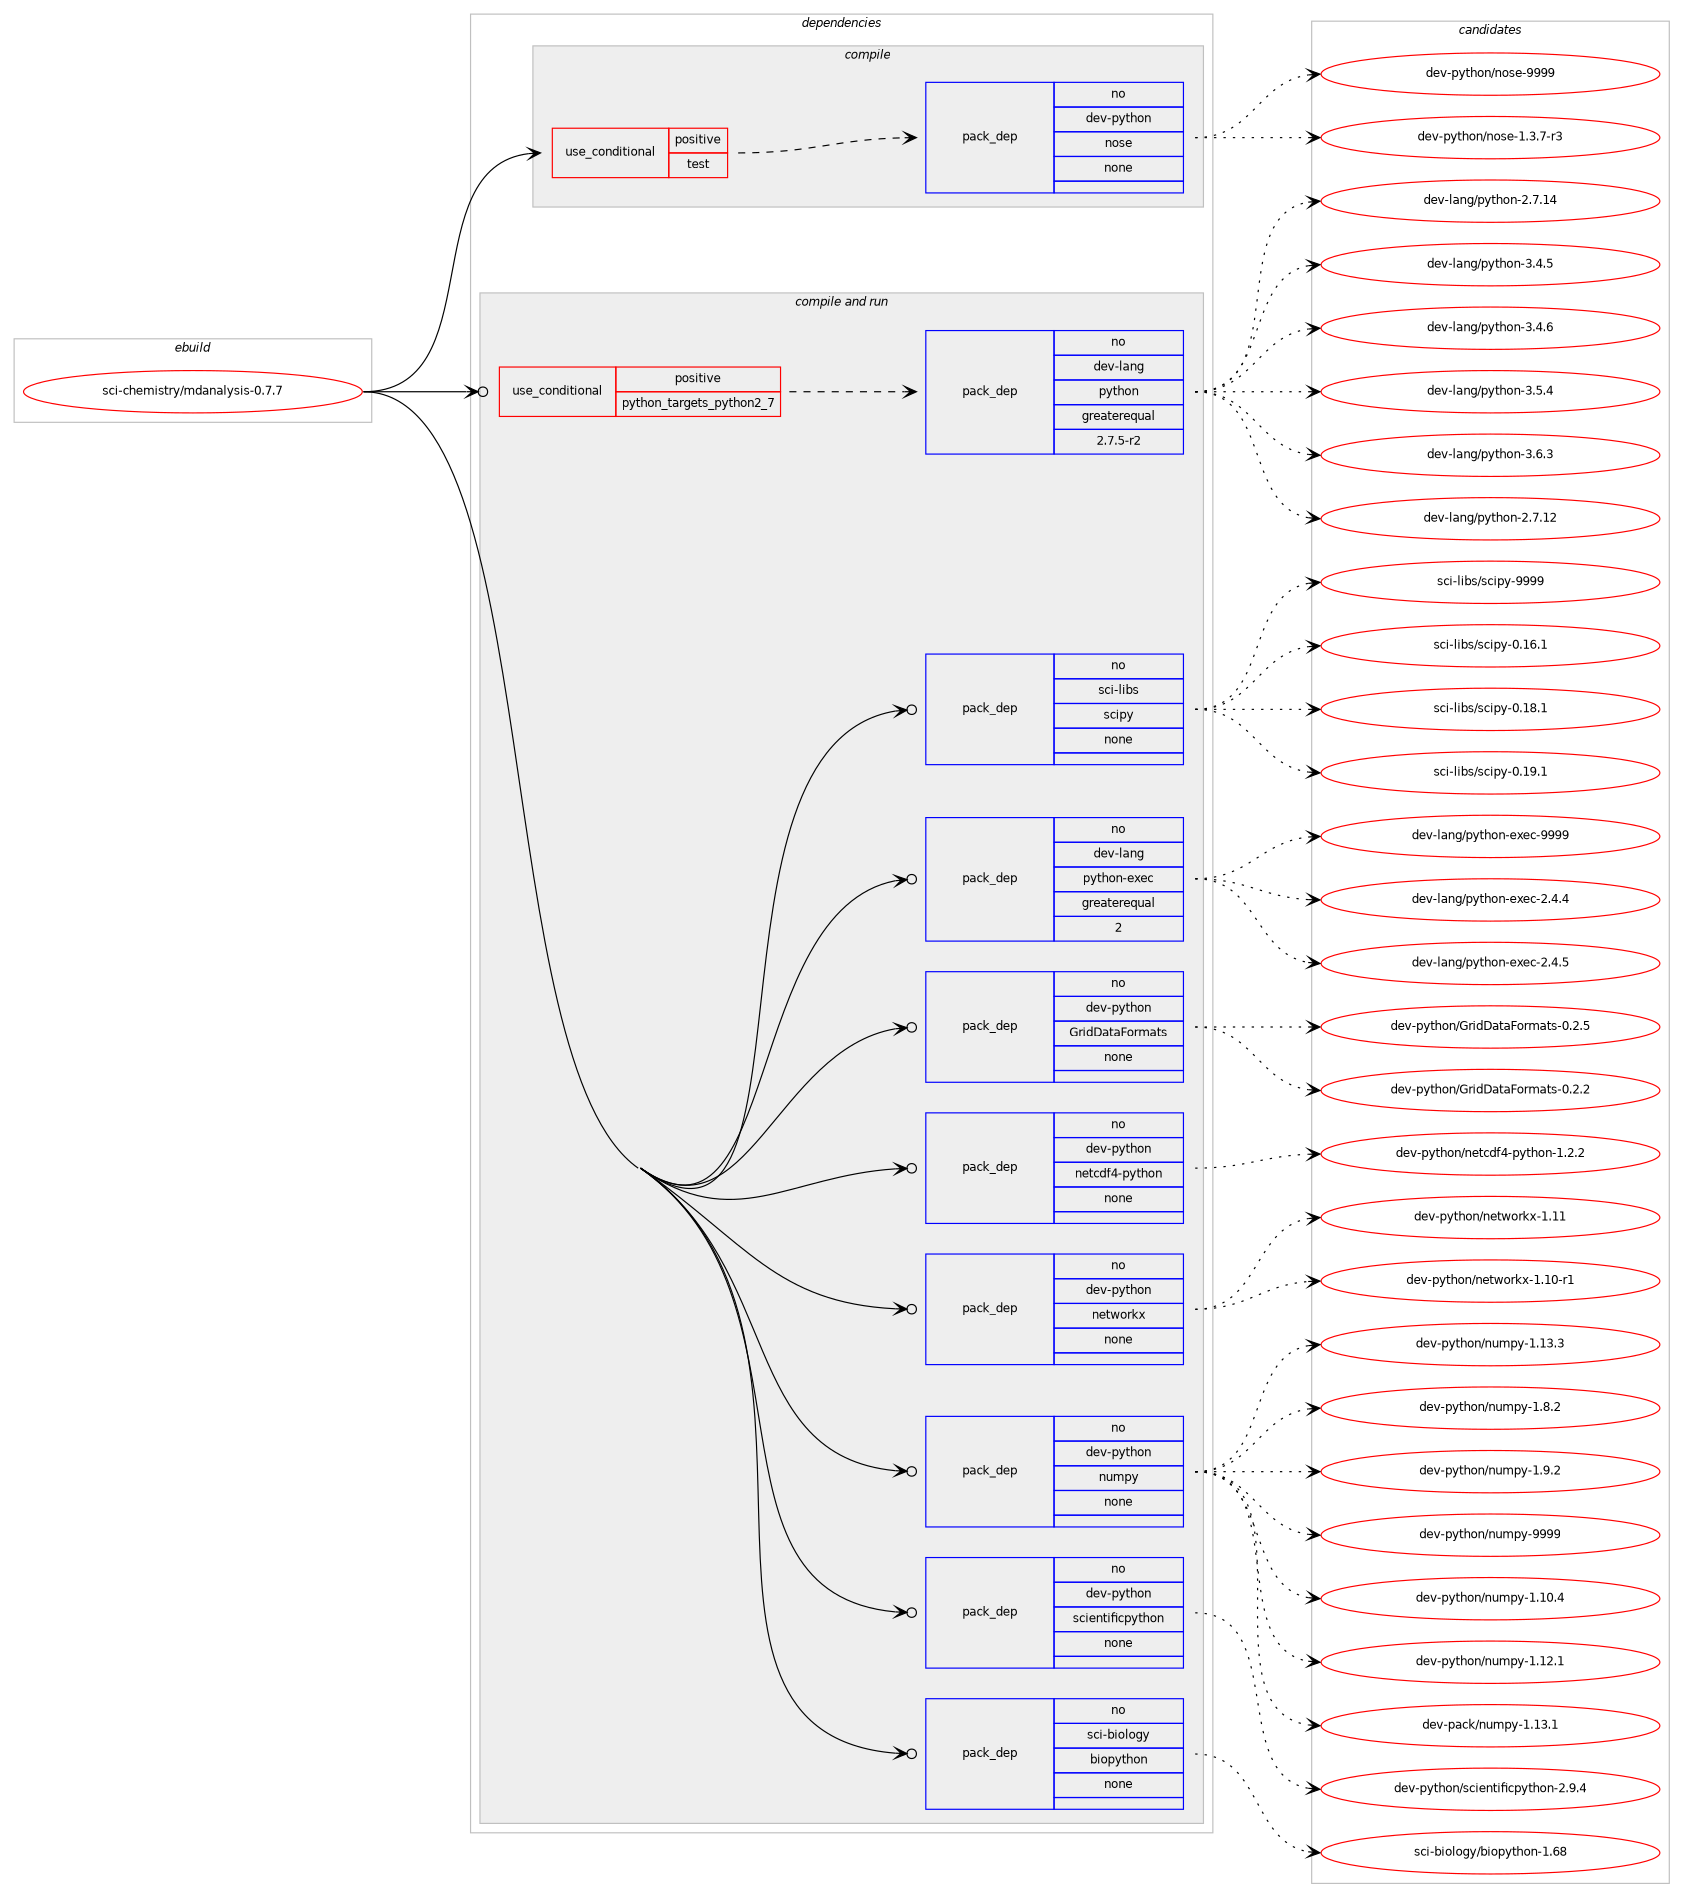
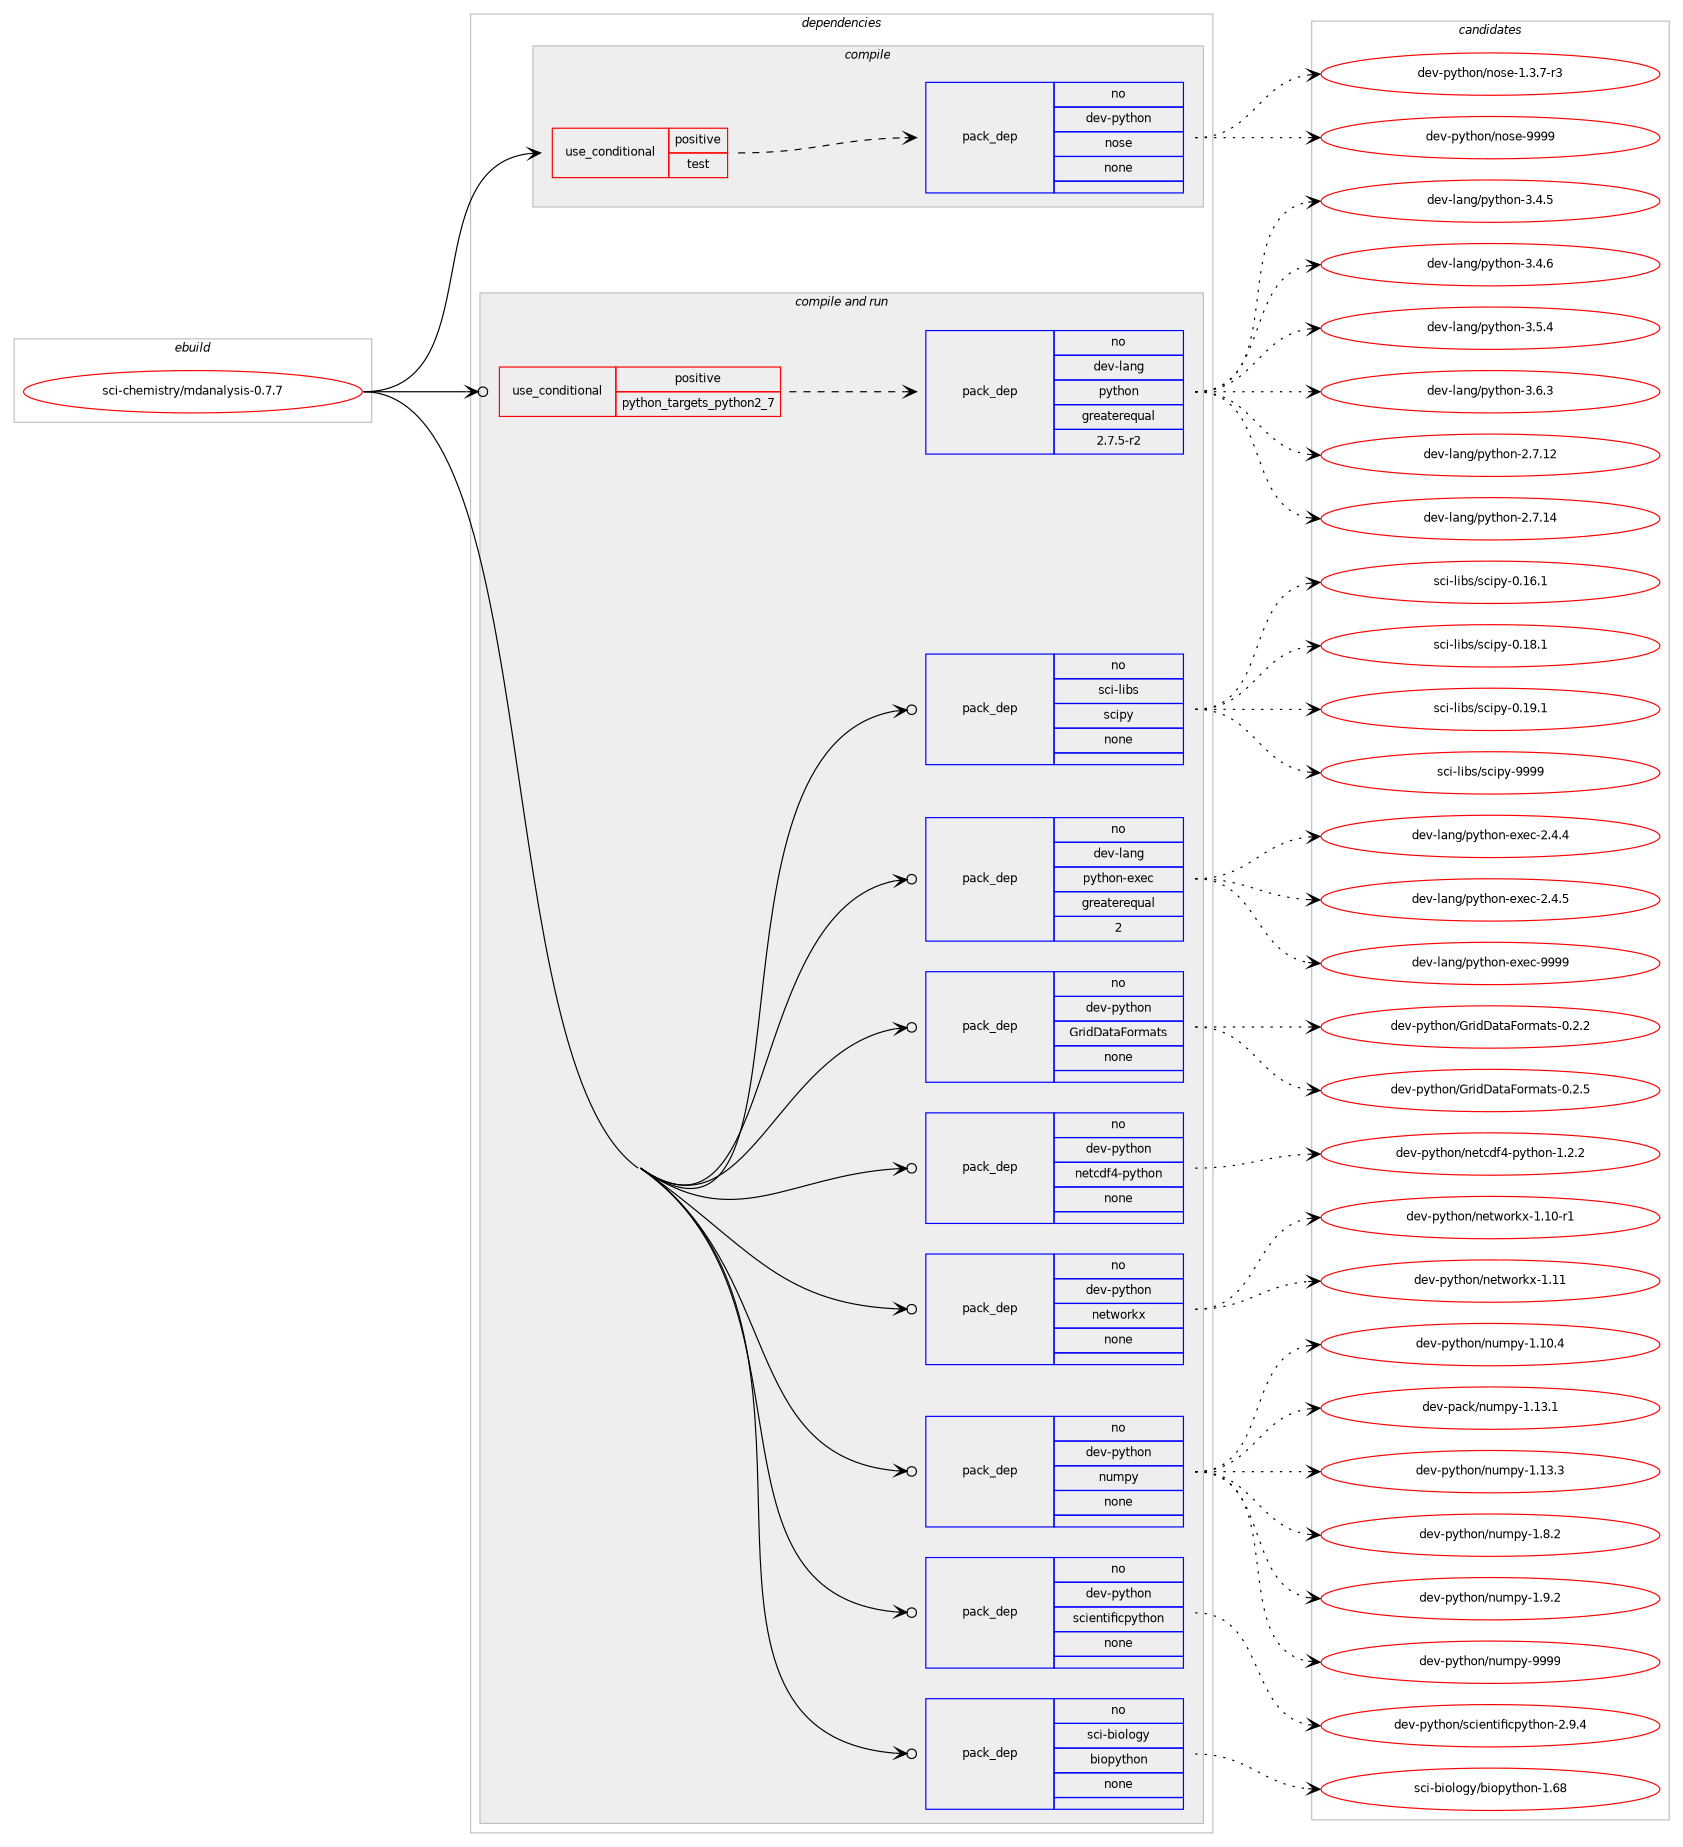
node "dev-python/numpy-1.12.1": removed
